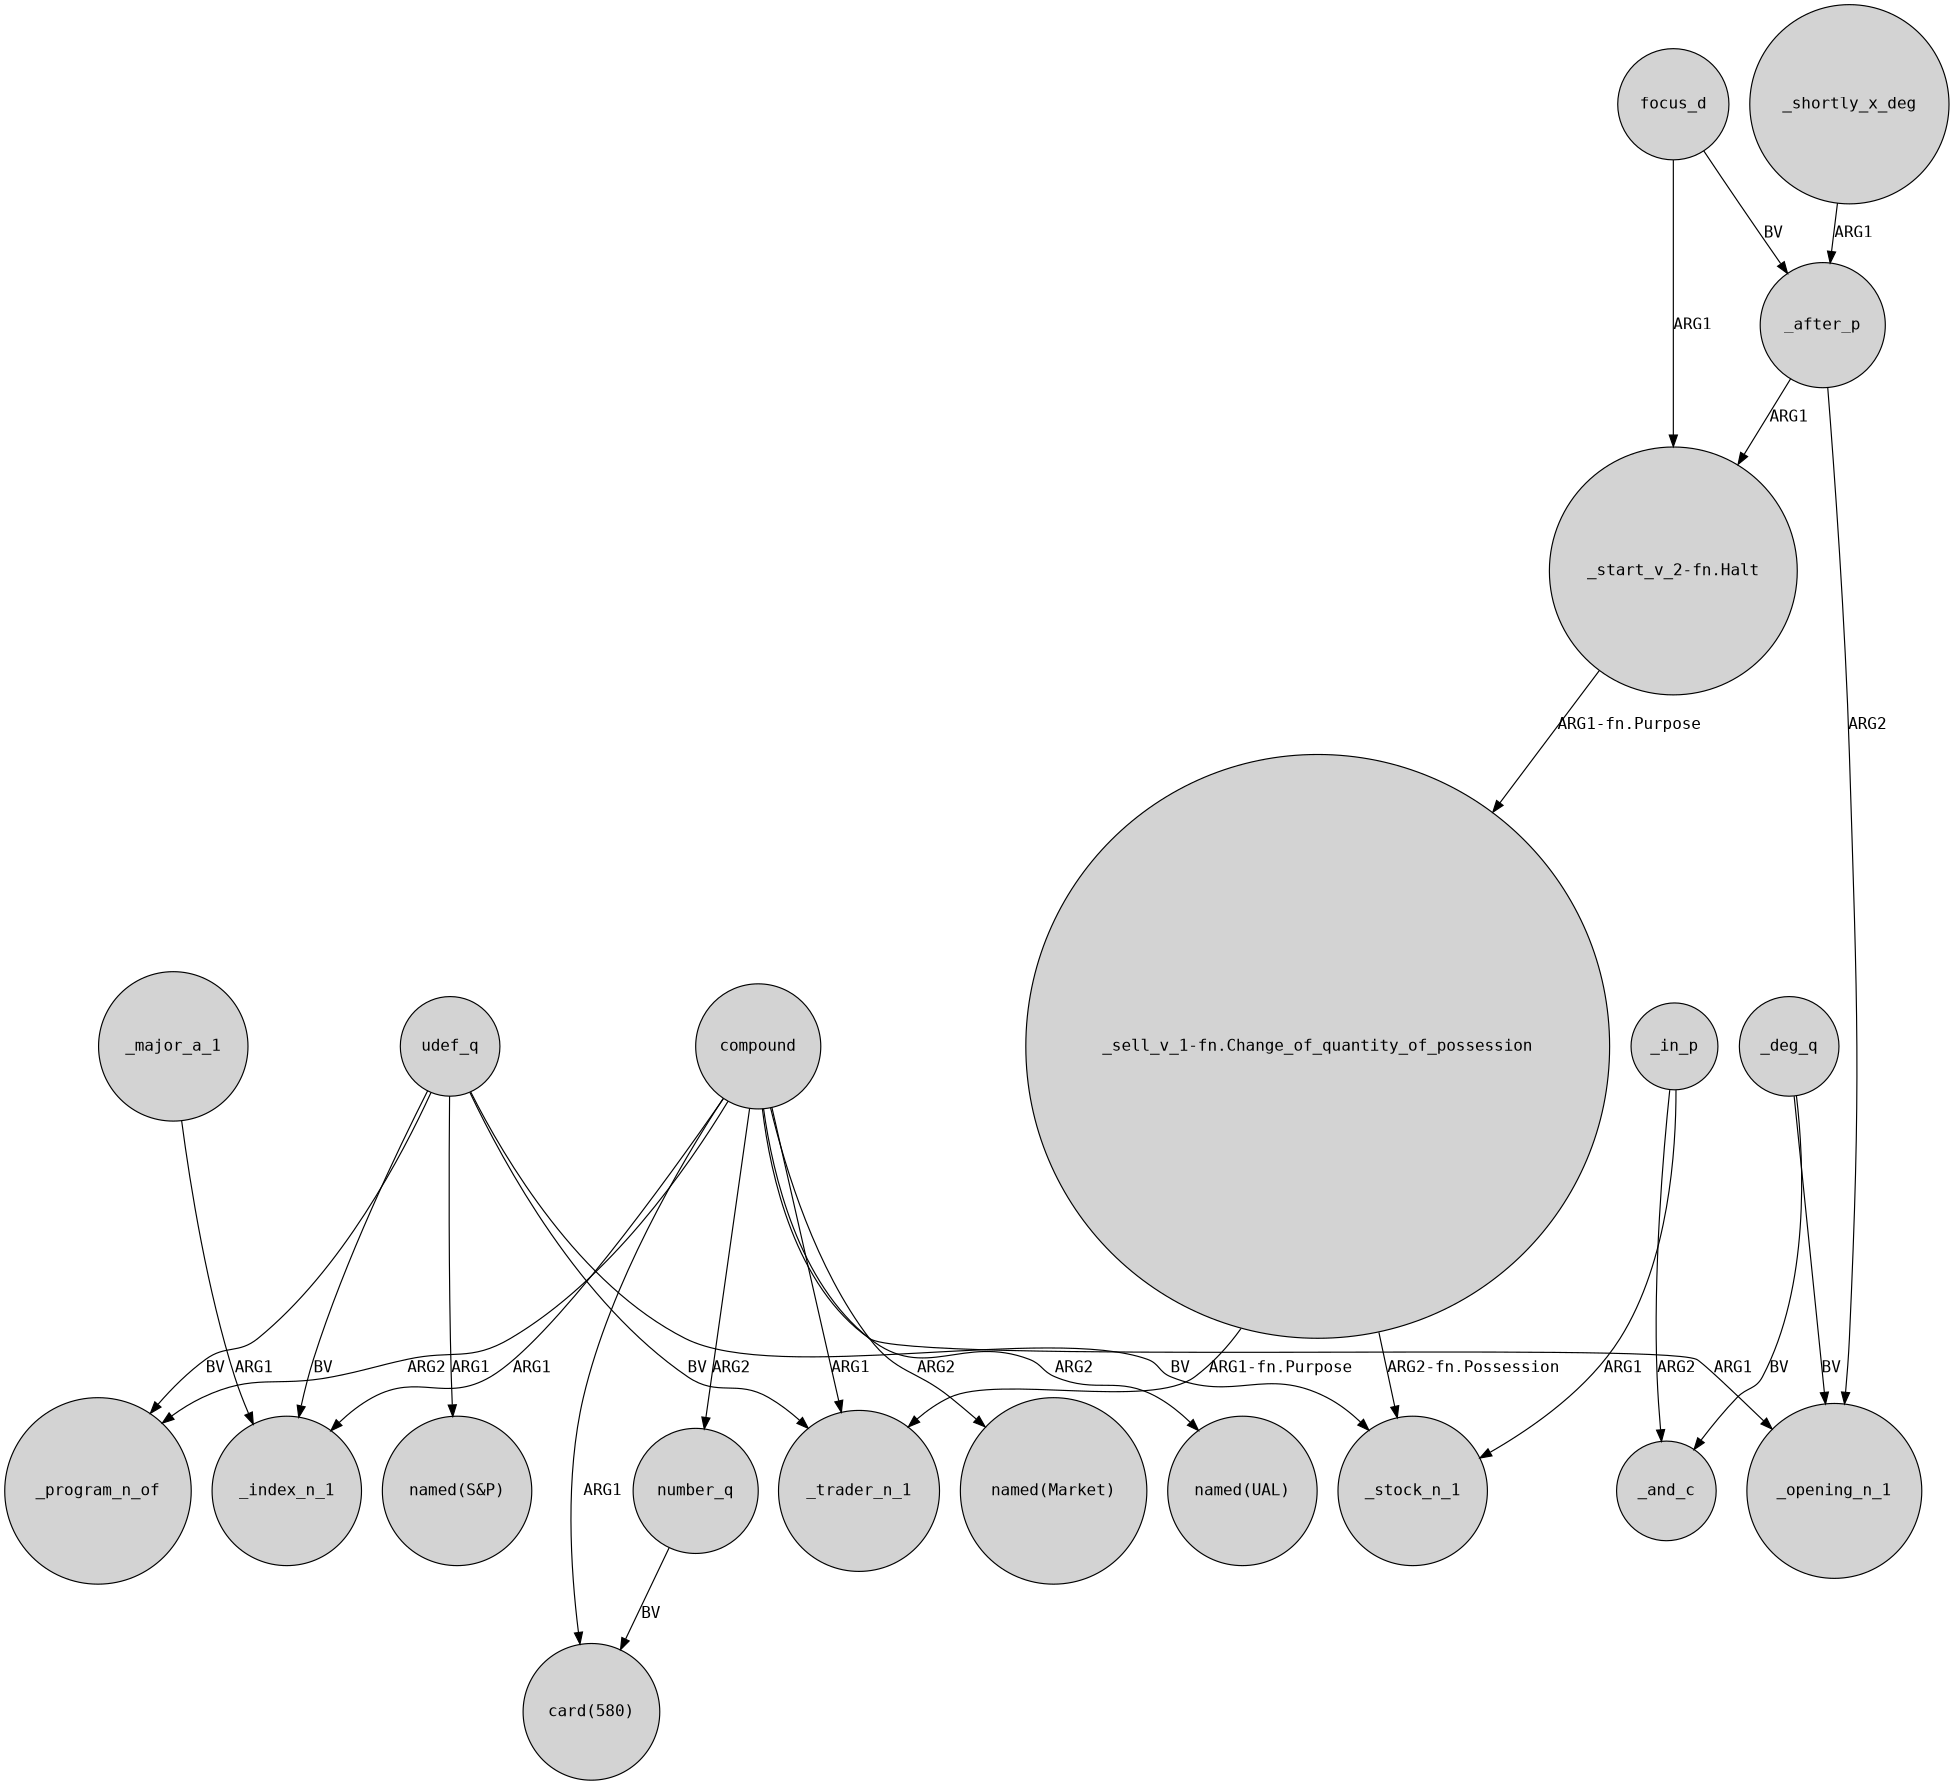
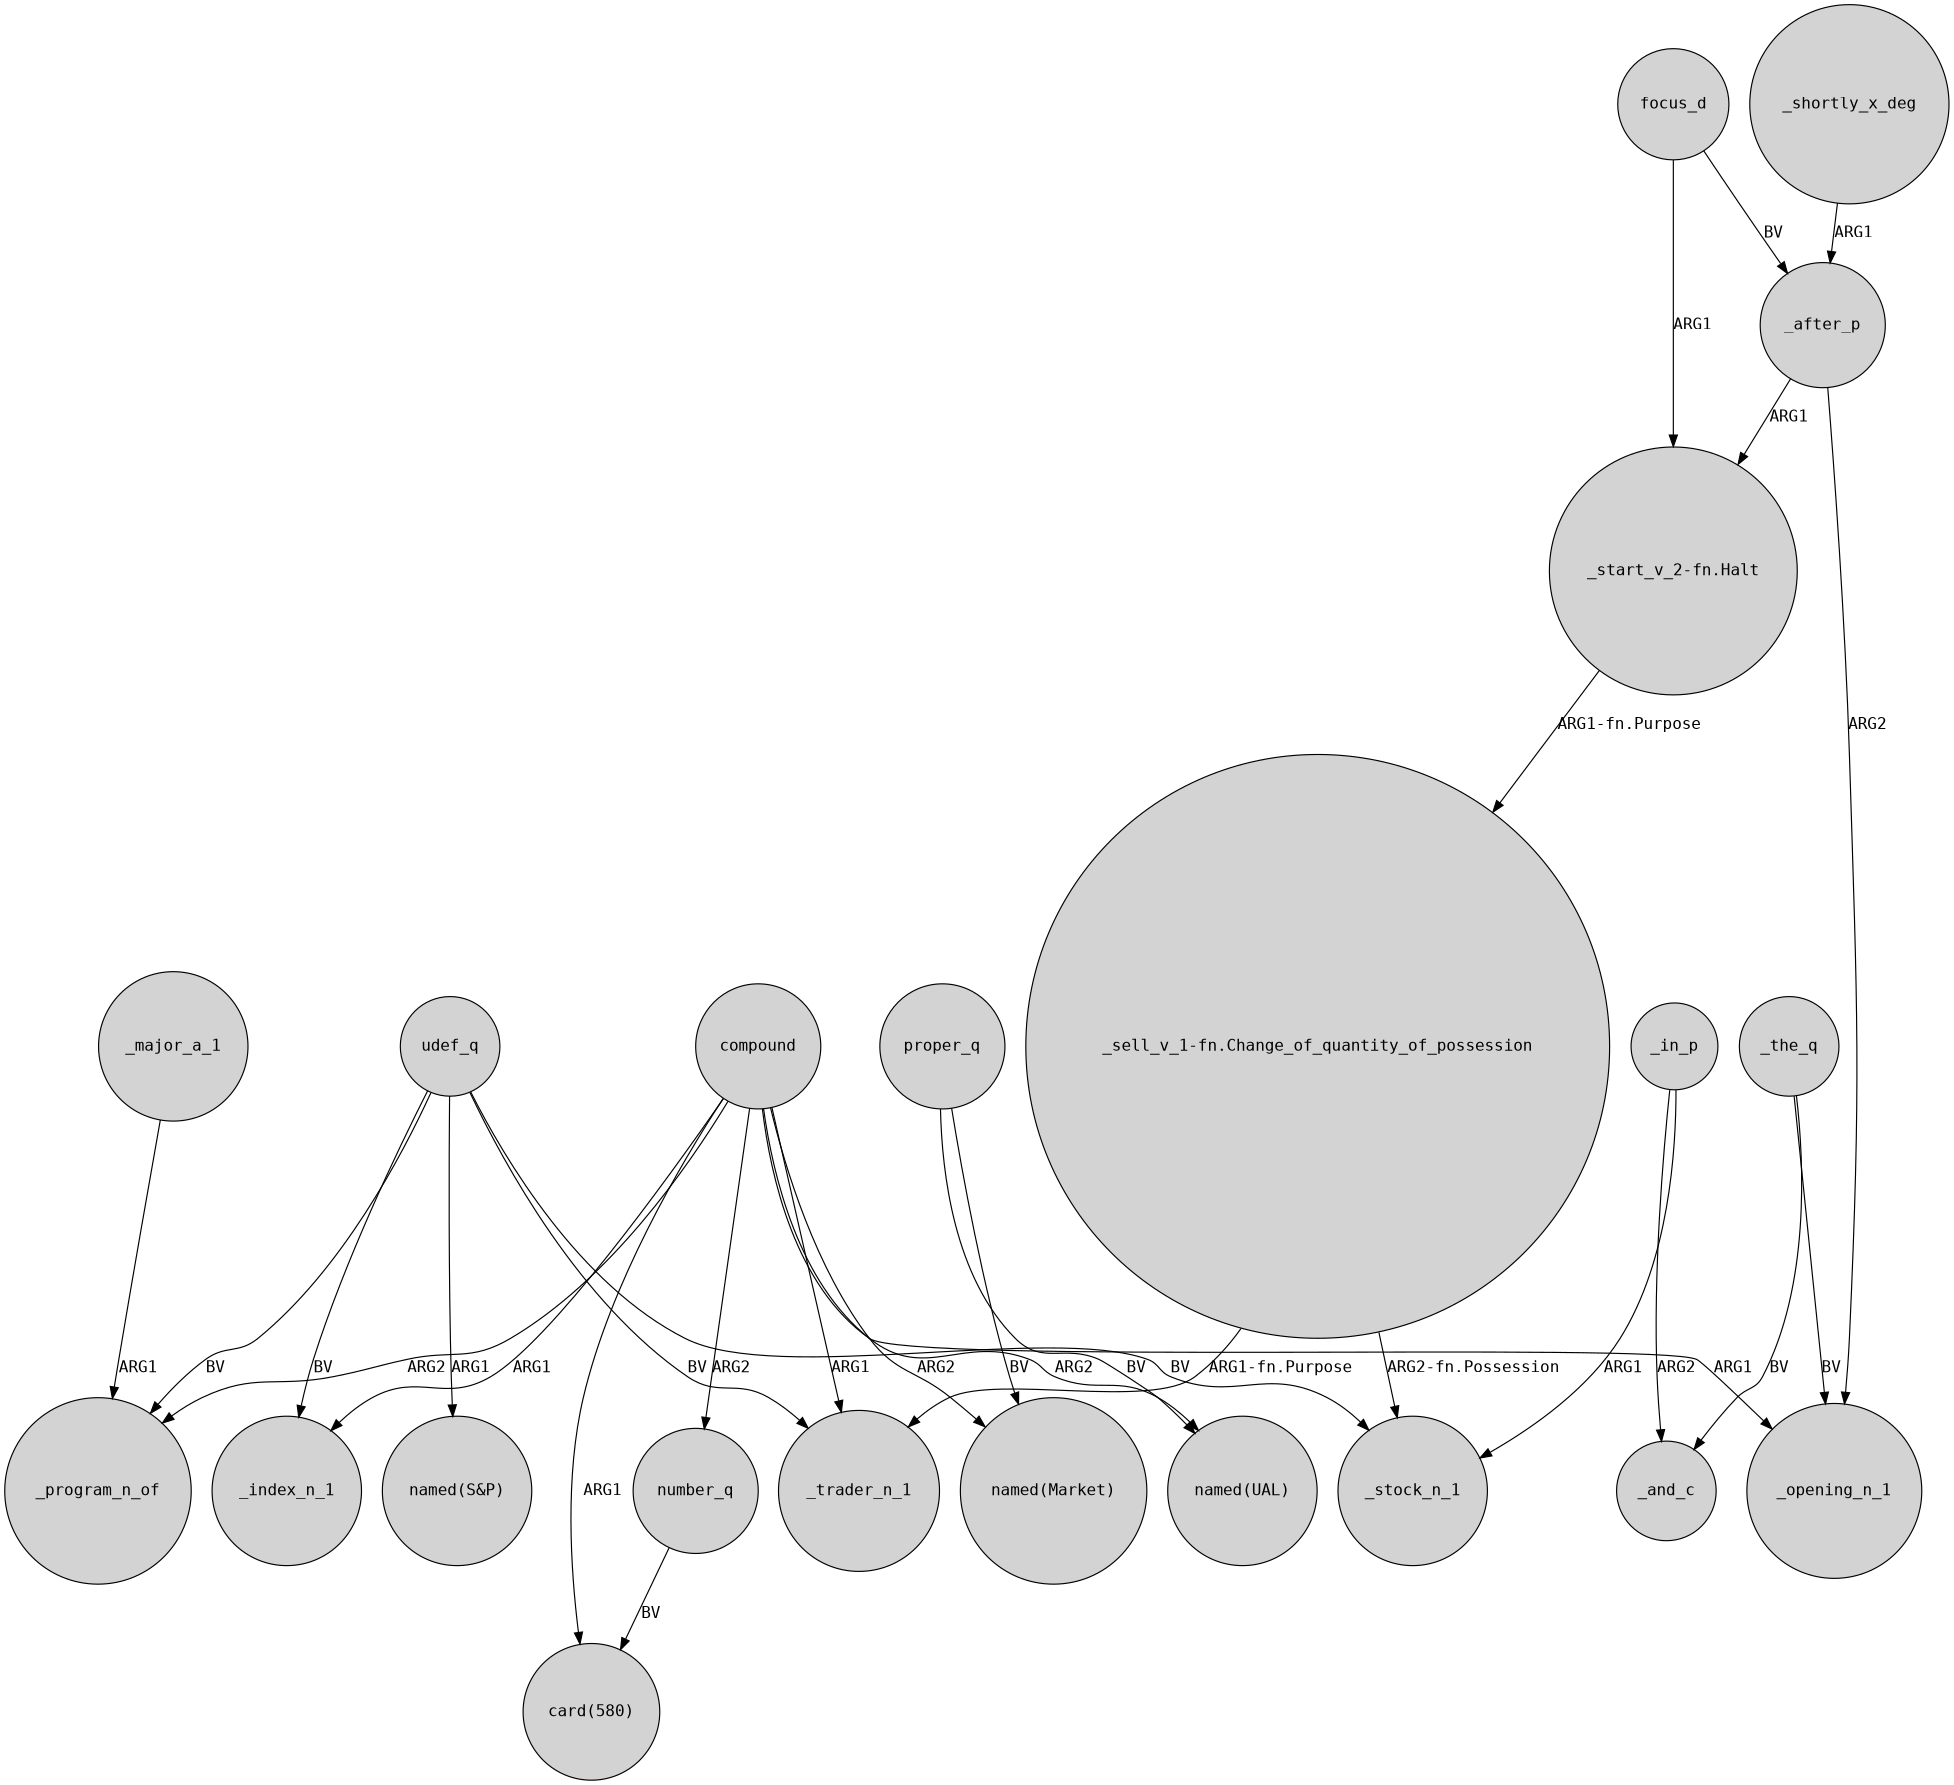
node "proper_q": added
node "_deg_q": label "_deg_q" -> "_the_q"
edge "_major_a_1" -> "_index_n_1": now "_major_a_1" -> "_program_n_of"
